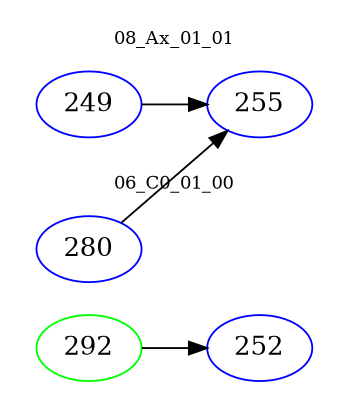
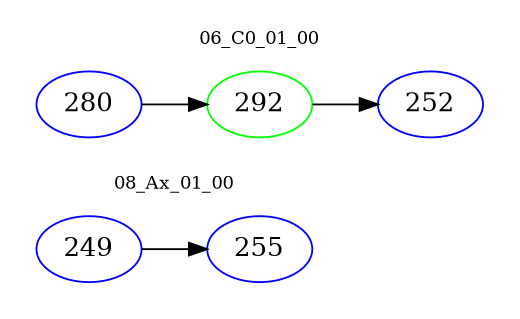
cluster "08_Ax_01_01": label "08_Ax_01_01" -> "08_Ax_01_00"
edge "280" -> "255": now "280" -> "292"
